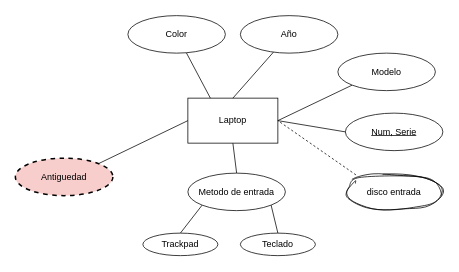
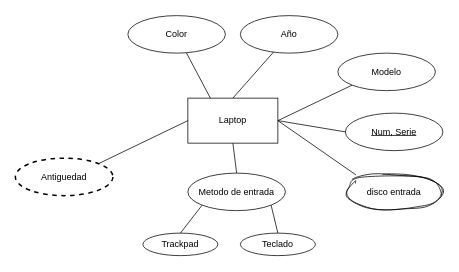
edge "Laptop" -- "disco entrada": style dashed -> solid
node "Antiguedad": fillcolor #f8cecc -> #ffffff
